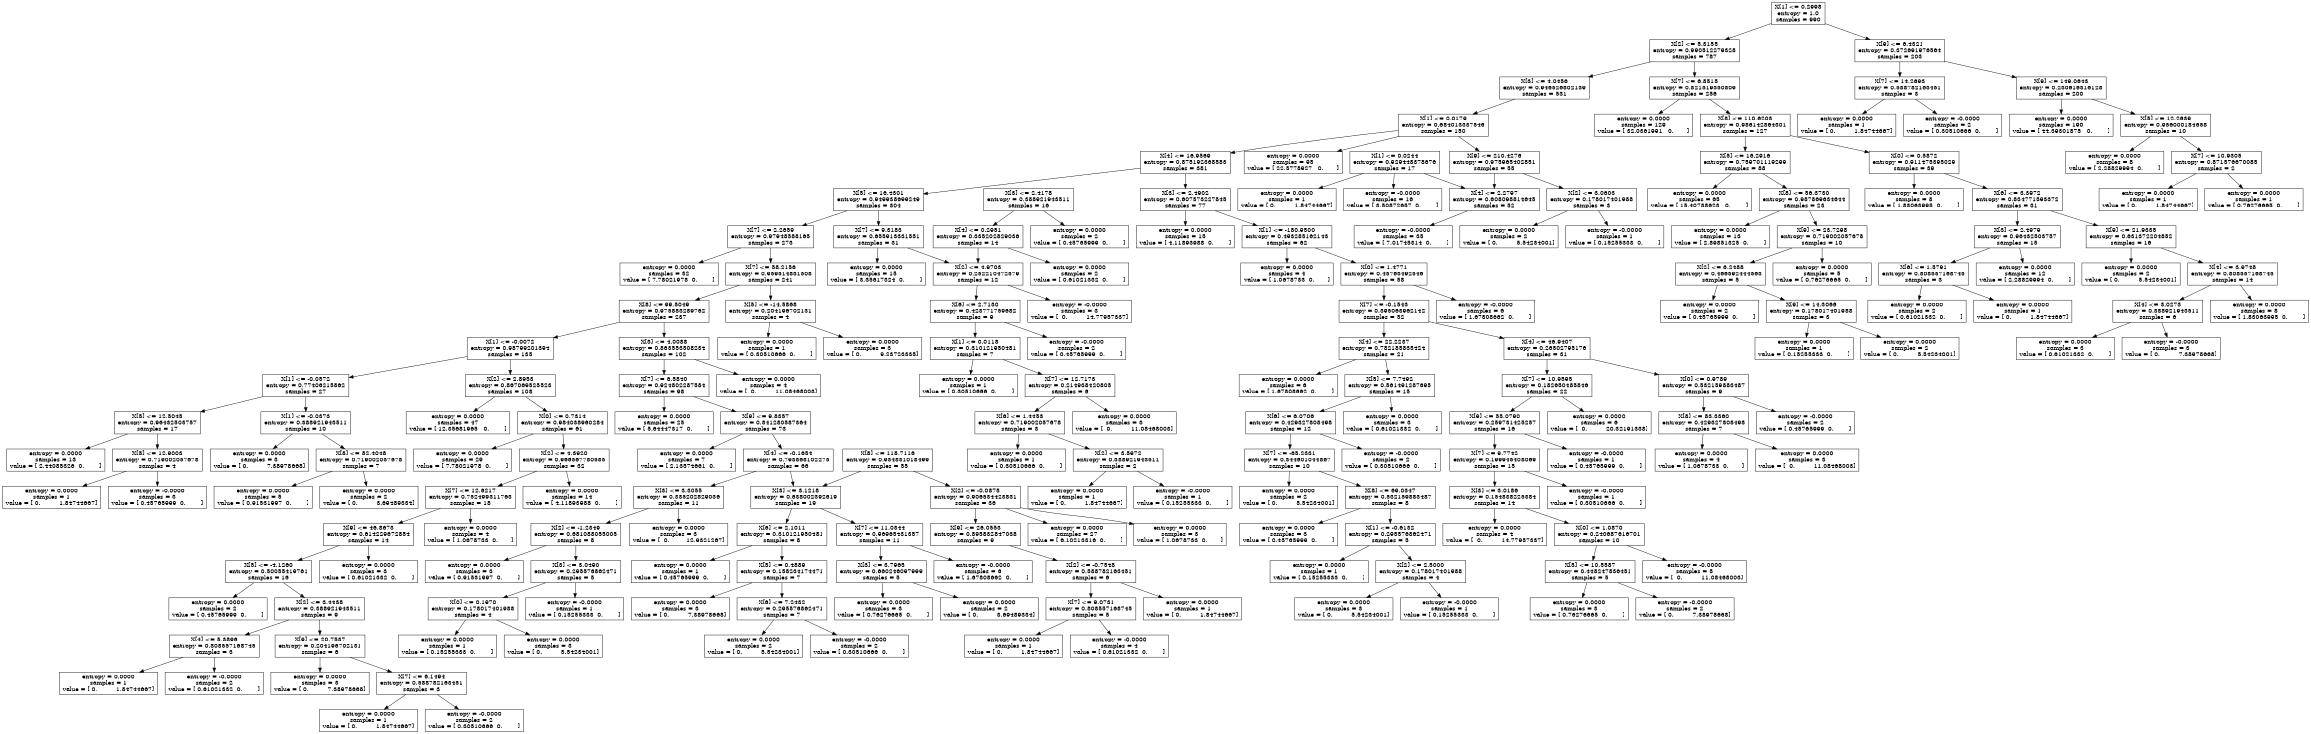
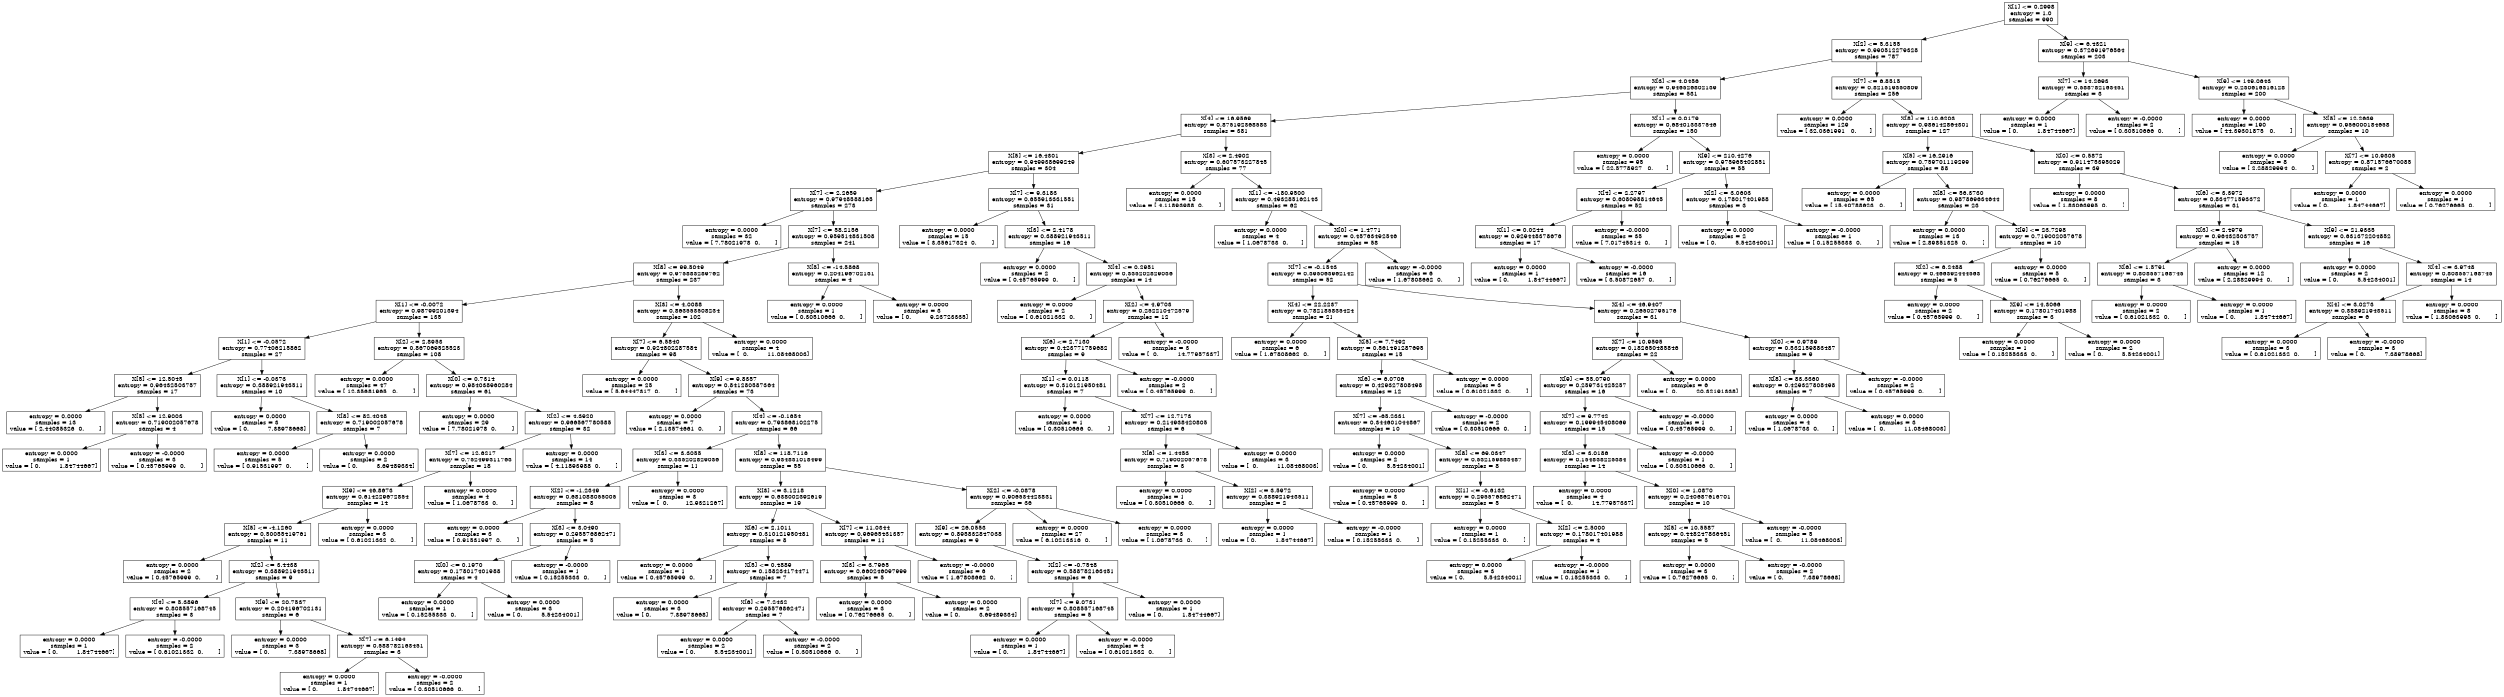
edge "X[1] <= 0.0179 entropy = 0.684013337546 samples = 150" -> "X[4] <= 16.9569 entropy = 0.875192368583 samples = 381": now "X[3] <= 4.0456 entropy = 0.946526802139 samples = 531" -> "X[4] <= 16.9569 entropy = 0.875192368583 samples = 381"
edge "X[1] <= 0.0244 entropy = 0.929448378676 samples = 17" -> "X[4] <= 2.2797 entropy = 0.608098814645 samples = 52": reversed
edge "X[7] <= 9.3183 entropy = 0.655913331551 samples = 31" -> "X[2] <= 4.9703 entropy = 0.252210472579 samples = 12": now "X[7] <= 9.3183 entropy = 0.655913331551 samples = 31" -> "X[3] <= 2.4178 entropy = 0.388921943511 samples = 16"
edge "X[4] <= -0.1654 entropy = 0.793868102275 samples = 66" -> "X[3] <= 3.1218 entropy = 0.638002392619 samples = 19": now "X[4] <= -0.1654 entropy = 0.793868102275 samples = 66" -> "X[8] <= 118.7116 entropy = 0.934831018499 samples = 55"
node "X[5] <= -4.1260 entropy = 0.50055419761 samples = 16": label "X[5] <= -4.1260 entropy = 0.50055419761 samples = 16" -> "X[5] <= -4.1260 entropy = 0.50055419761 samples = 11"
